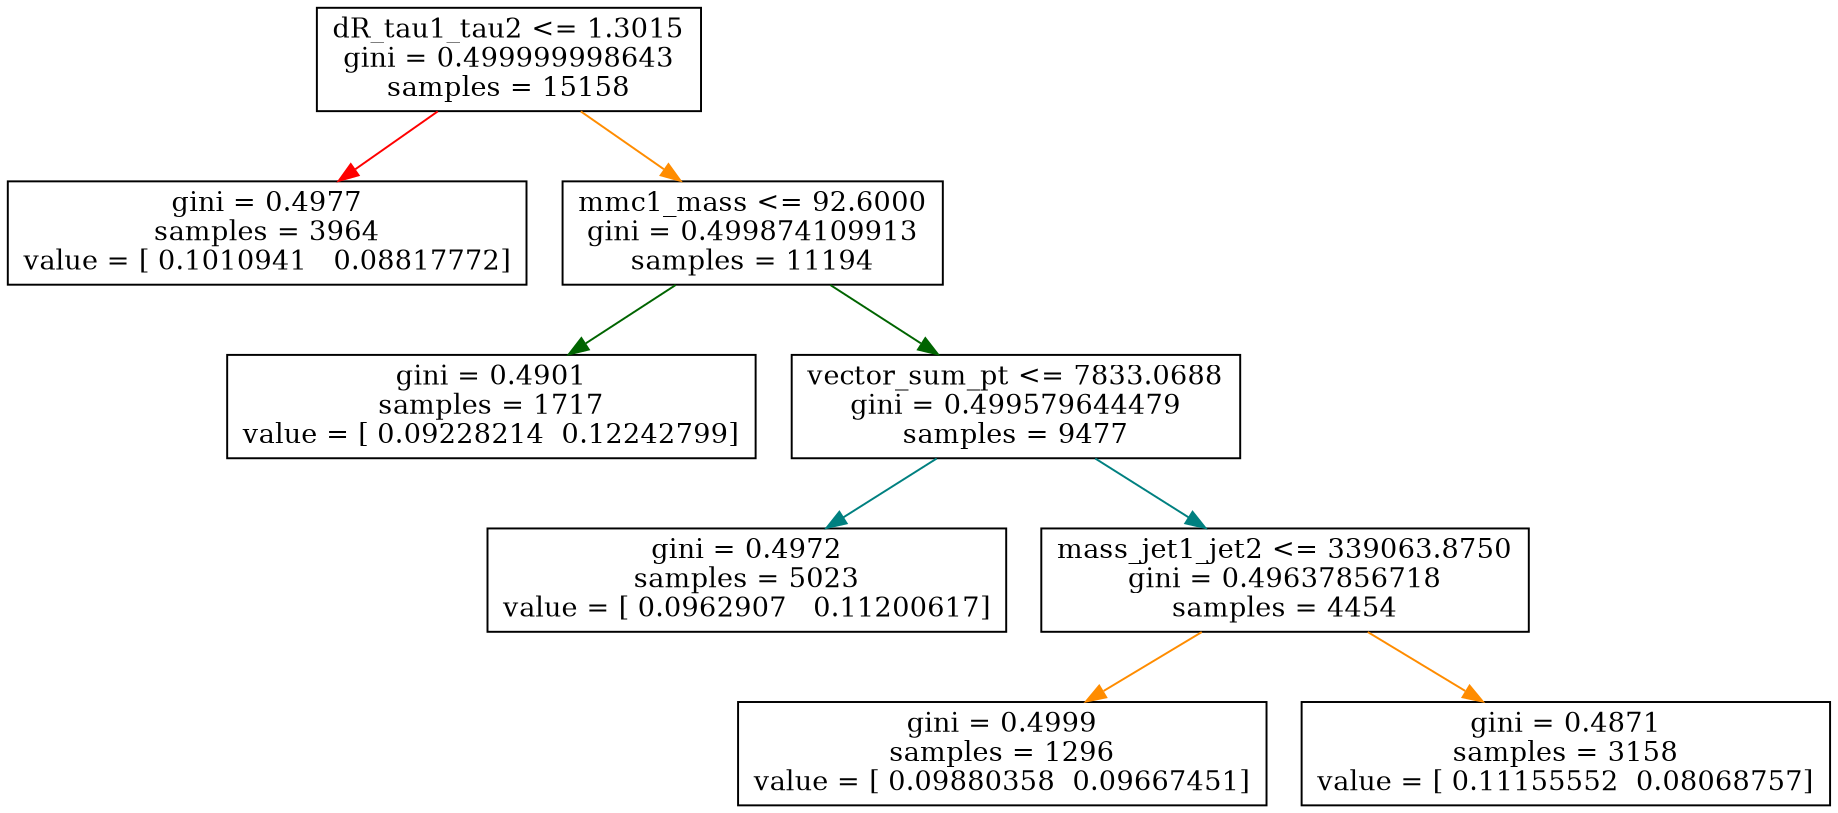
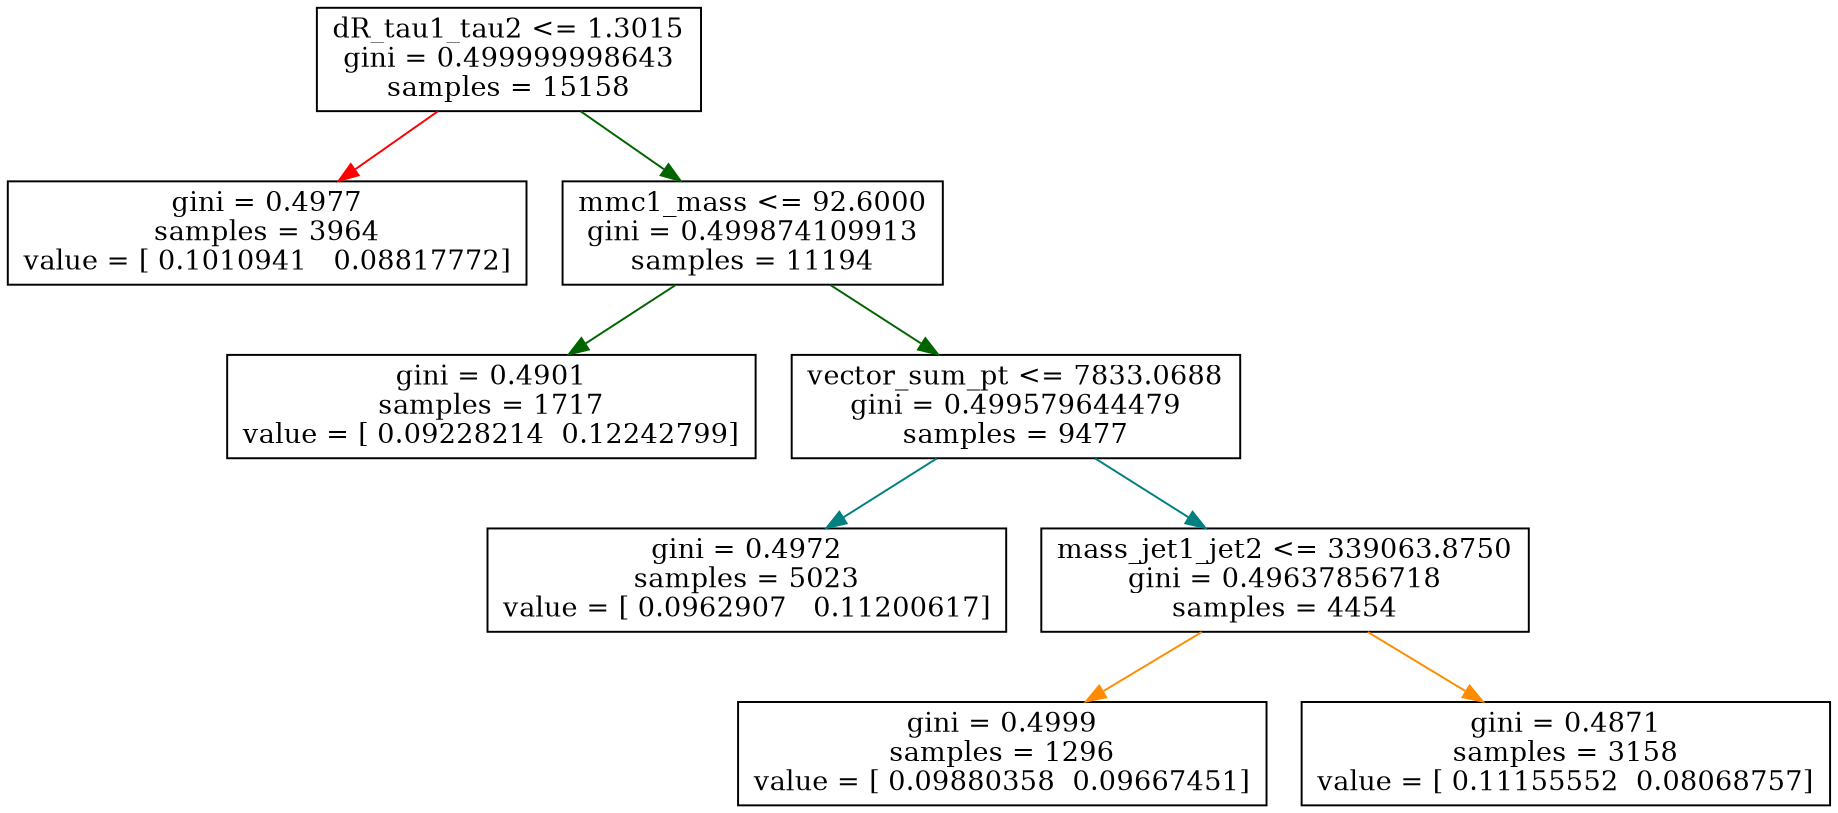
edge "dR_tau1_tau2 <= 1.3015 gini = 0.499999998643 samples = 15158" -> "mmc1_mass <= 92.6000 gini = 0.499874109913 samples = 11194": color darkorange -> darkgreen
